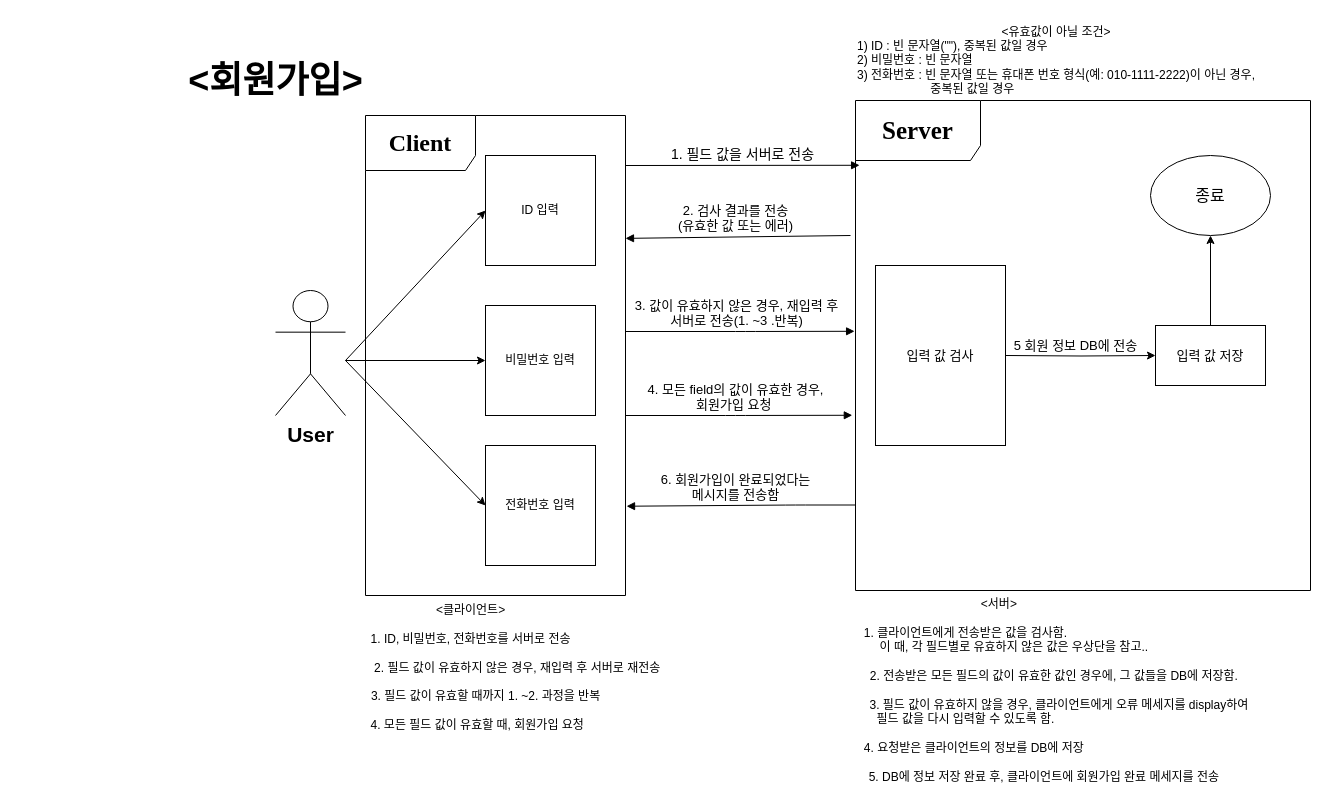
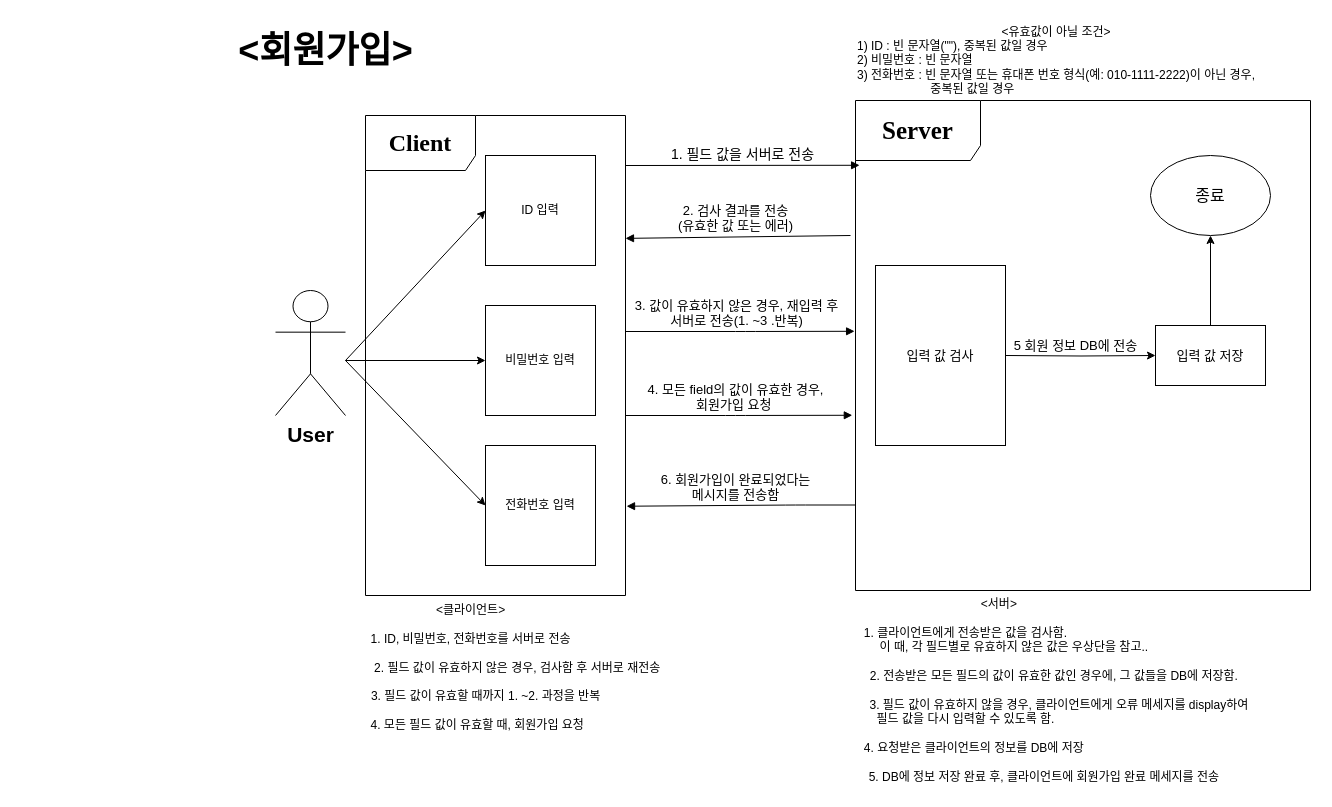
node "<회원가입>": moved (276, 81) -> (326, 51)
node "<클라이언트> 1. ID, 비밀번호, 전화번호를 서버로 전송 2. 필드 값이 유효하지 않은 경우, 재입력 후 서버로 재전송 3. 필드 값이 유효할 때까지 1. ~2. 과정을 반복 4. 모든 필드 값이 유효할 때, 회원가입 요청": label "<클라이언트> 1. ID, 비밀번호, 전화번호를 서버로 전송 2. 필드 값이 유효하지 않은 경우, 재입력 후 서버로 재전송 3. 필드 값이 유효할 때까지 1. ~2. 과정을 반복 4. 모든 필드 값이 유효할 때, 회원가입 요청" -> "<클라이언트> 1. ID, 비밀번호, 전화번호를 서버로 전송 2. 필드 값이 유효하지 않은 경우, 검사함 후 서버로 재전송 3. 필드 값이 유효할 때까지 1. ~2. 과정을 반복 4. 모든 필드 값이 유효할 때, 회원가입 요청"
